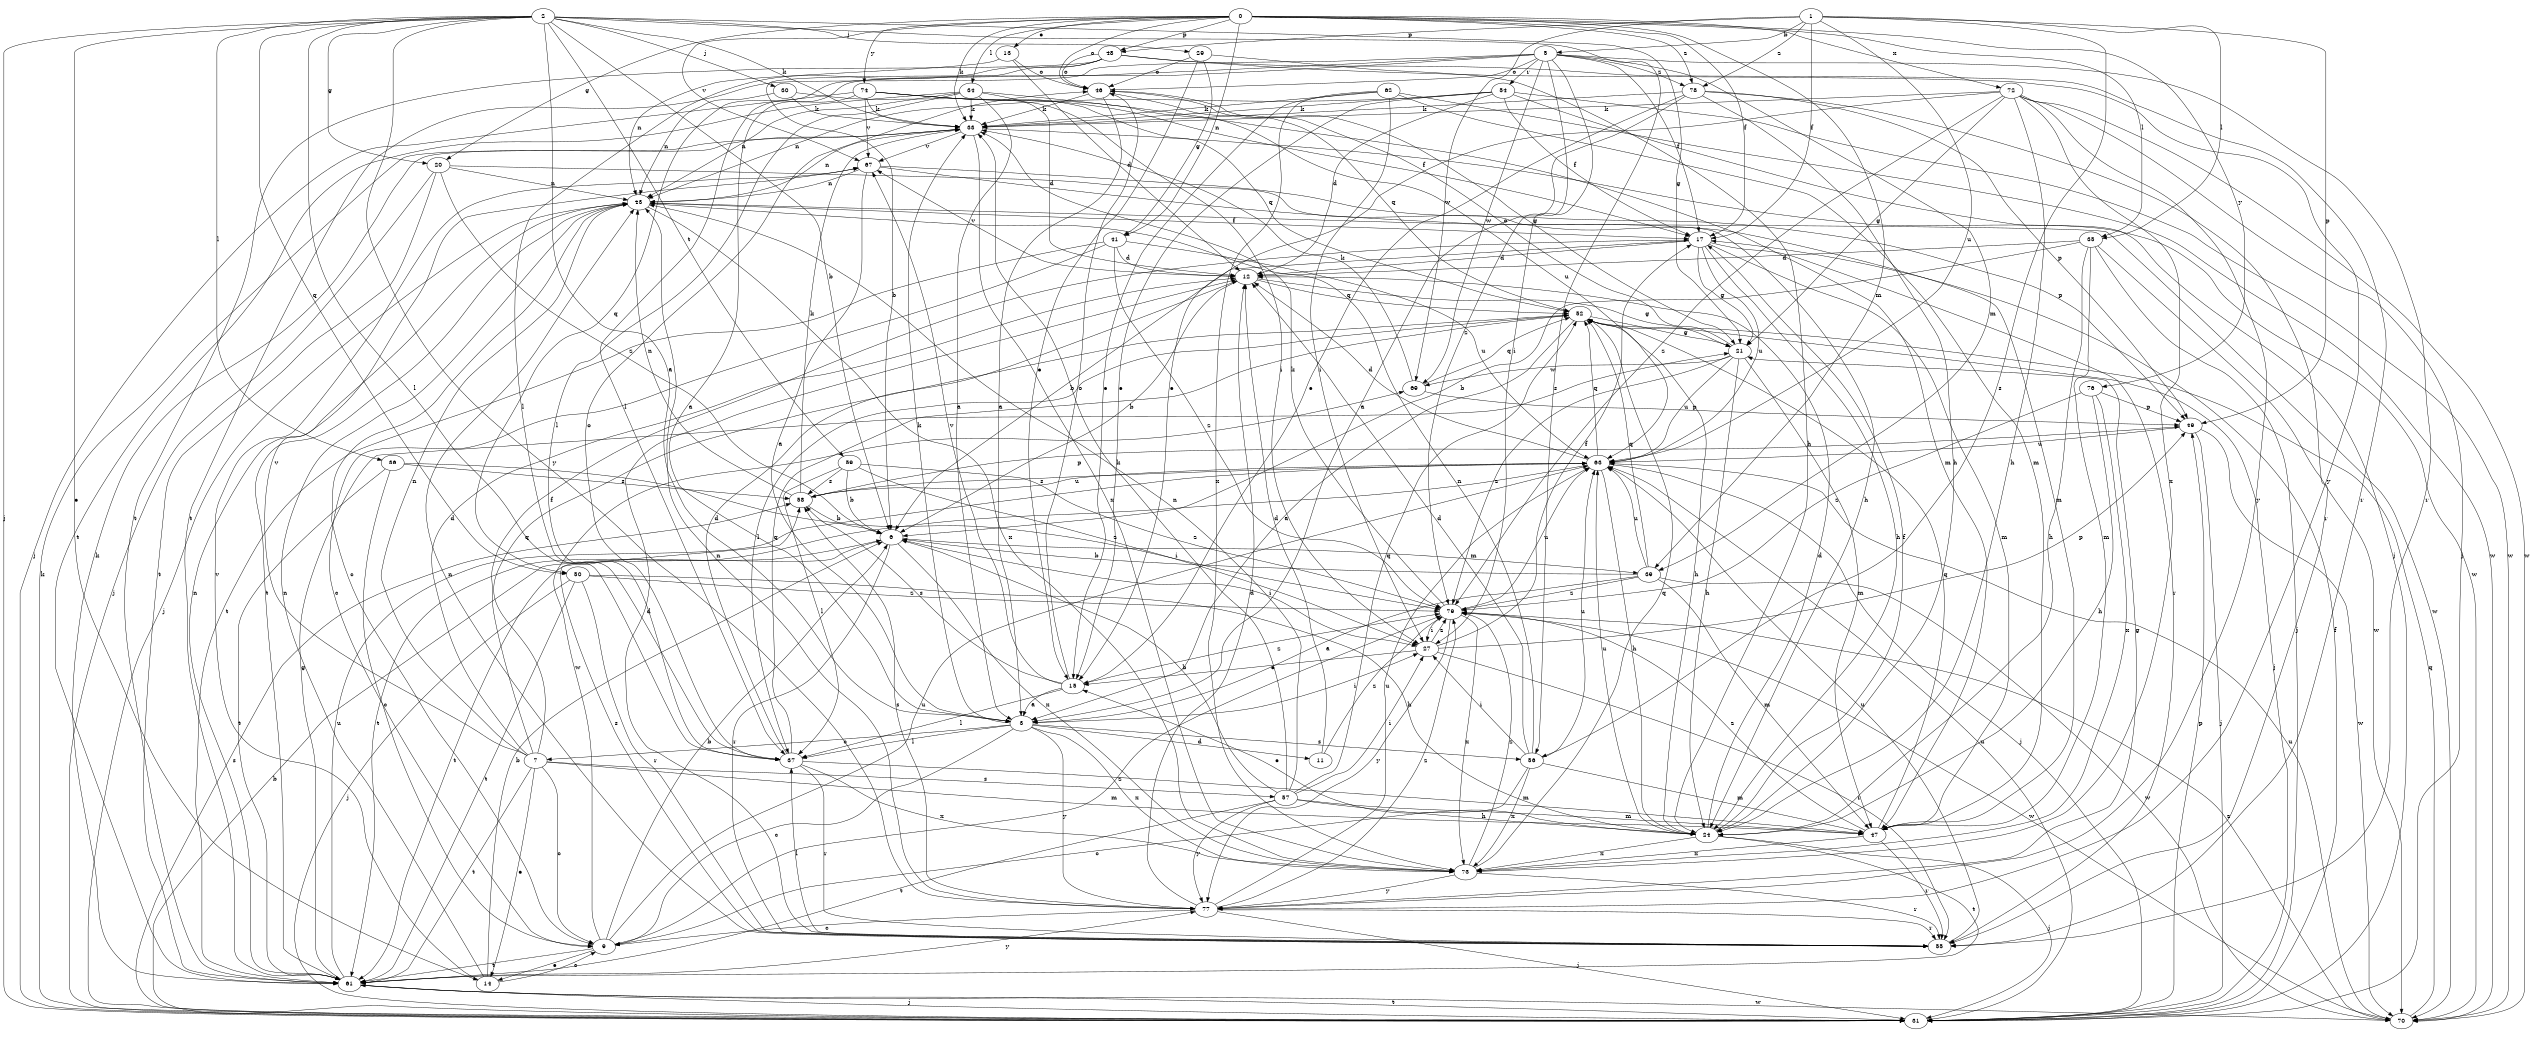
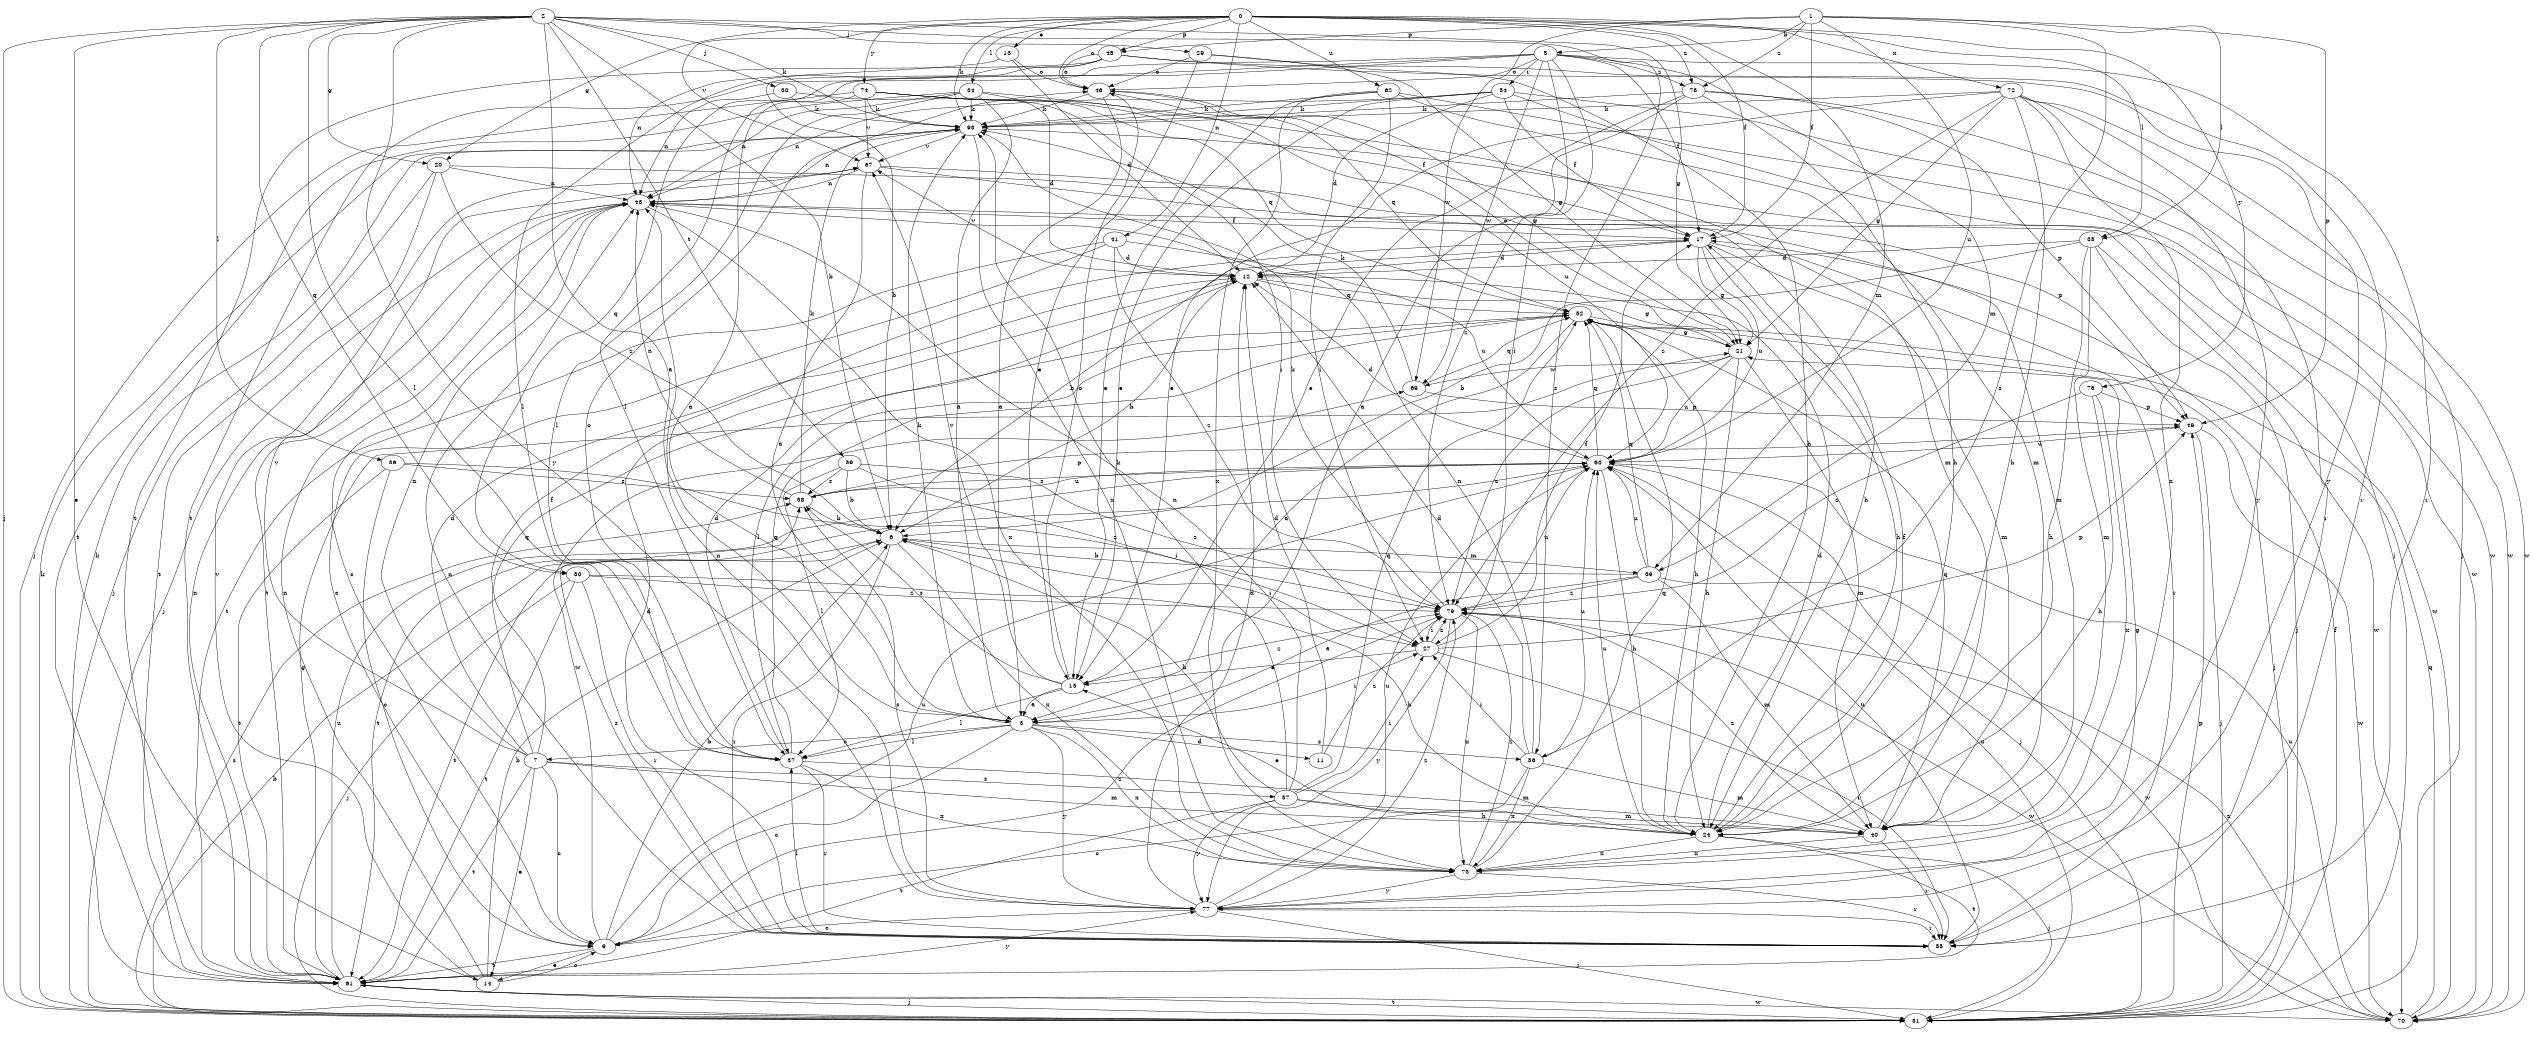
edge "0" -> "62": added, label "u"
node "33": label "33" -> "93"
edge "29" -> "41": now "29" -> "21"
node "47": label "47" -> "40"
